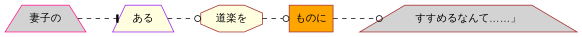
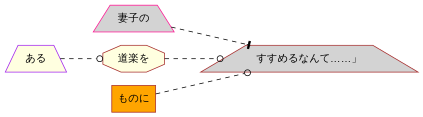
edge "妻子の" -> "ある": now "妻子の" -> "すすめるなんて……」"
edge "道楽を" -> "ものに": now "道楽を" -> "すすめるなんて……」"
